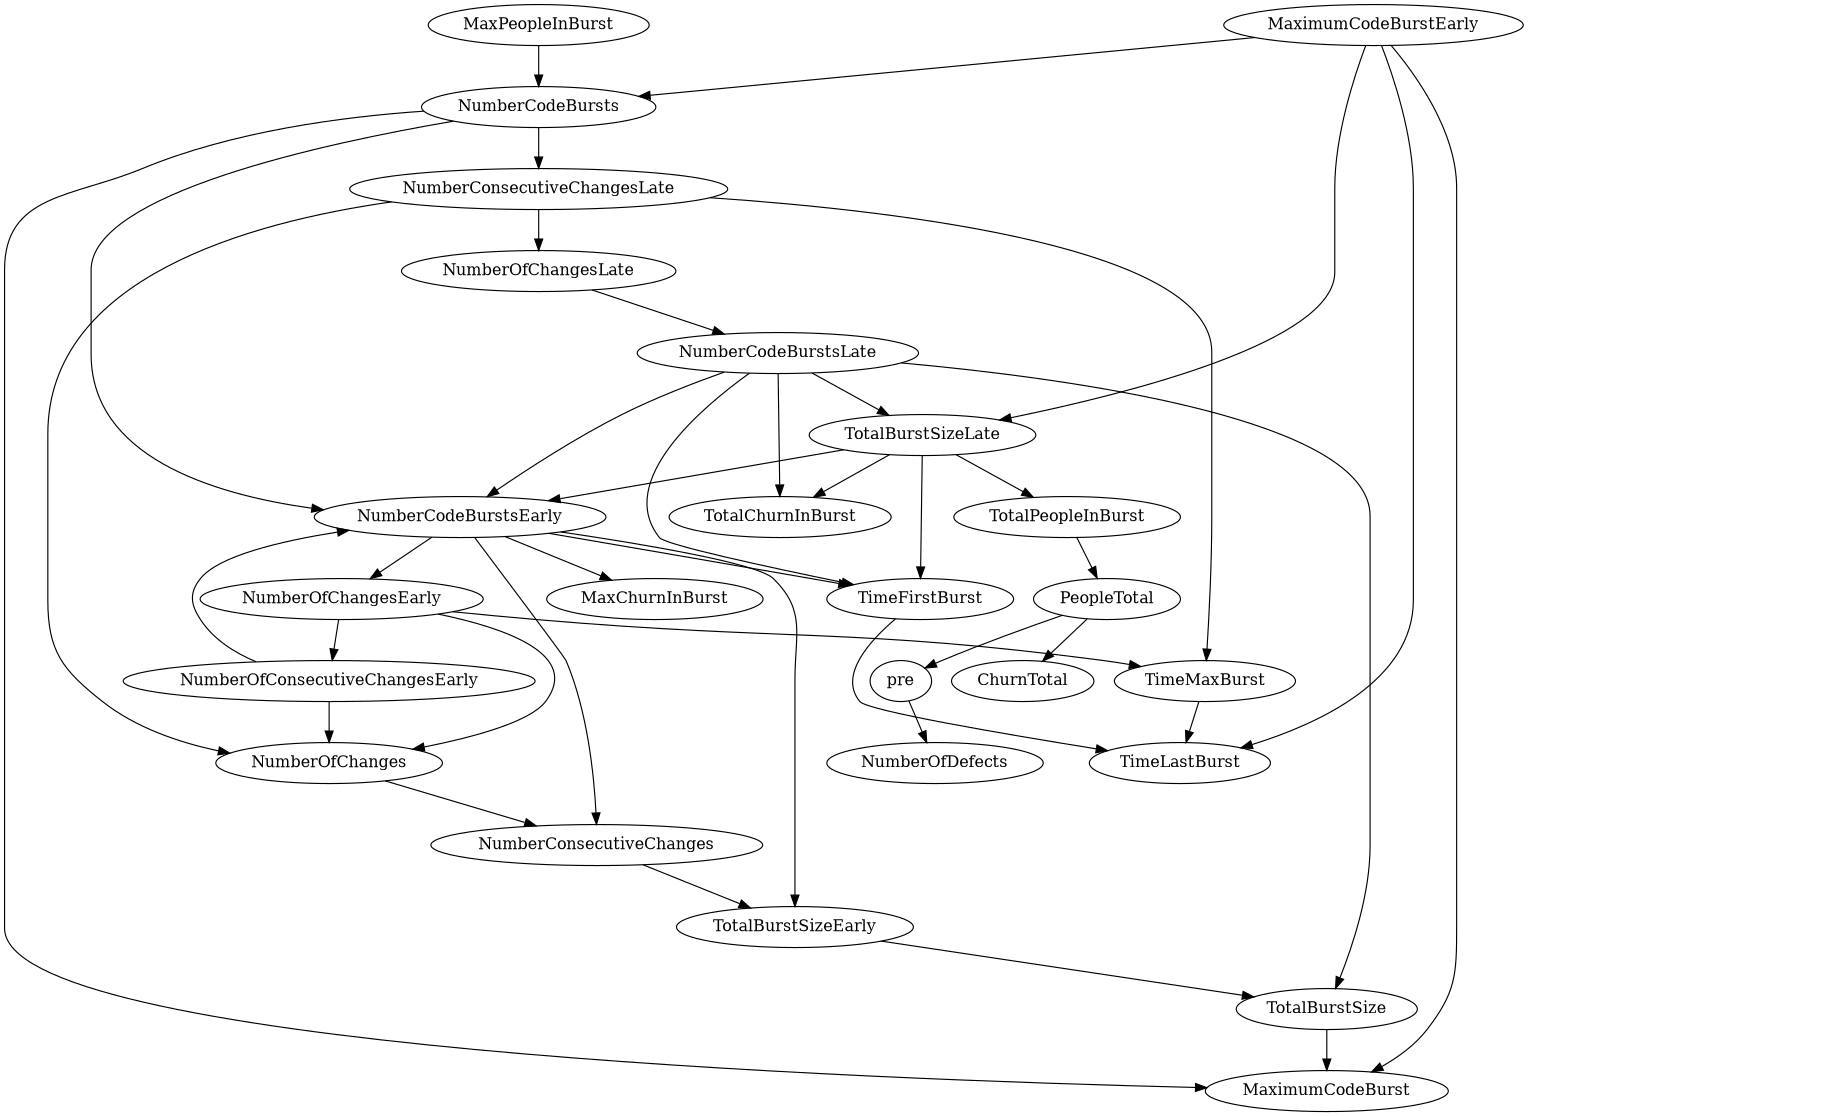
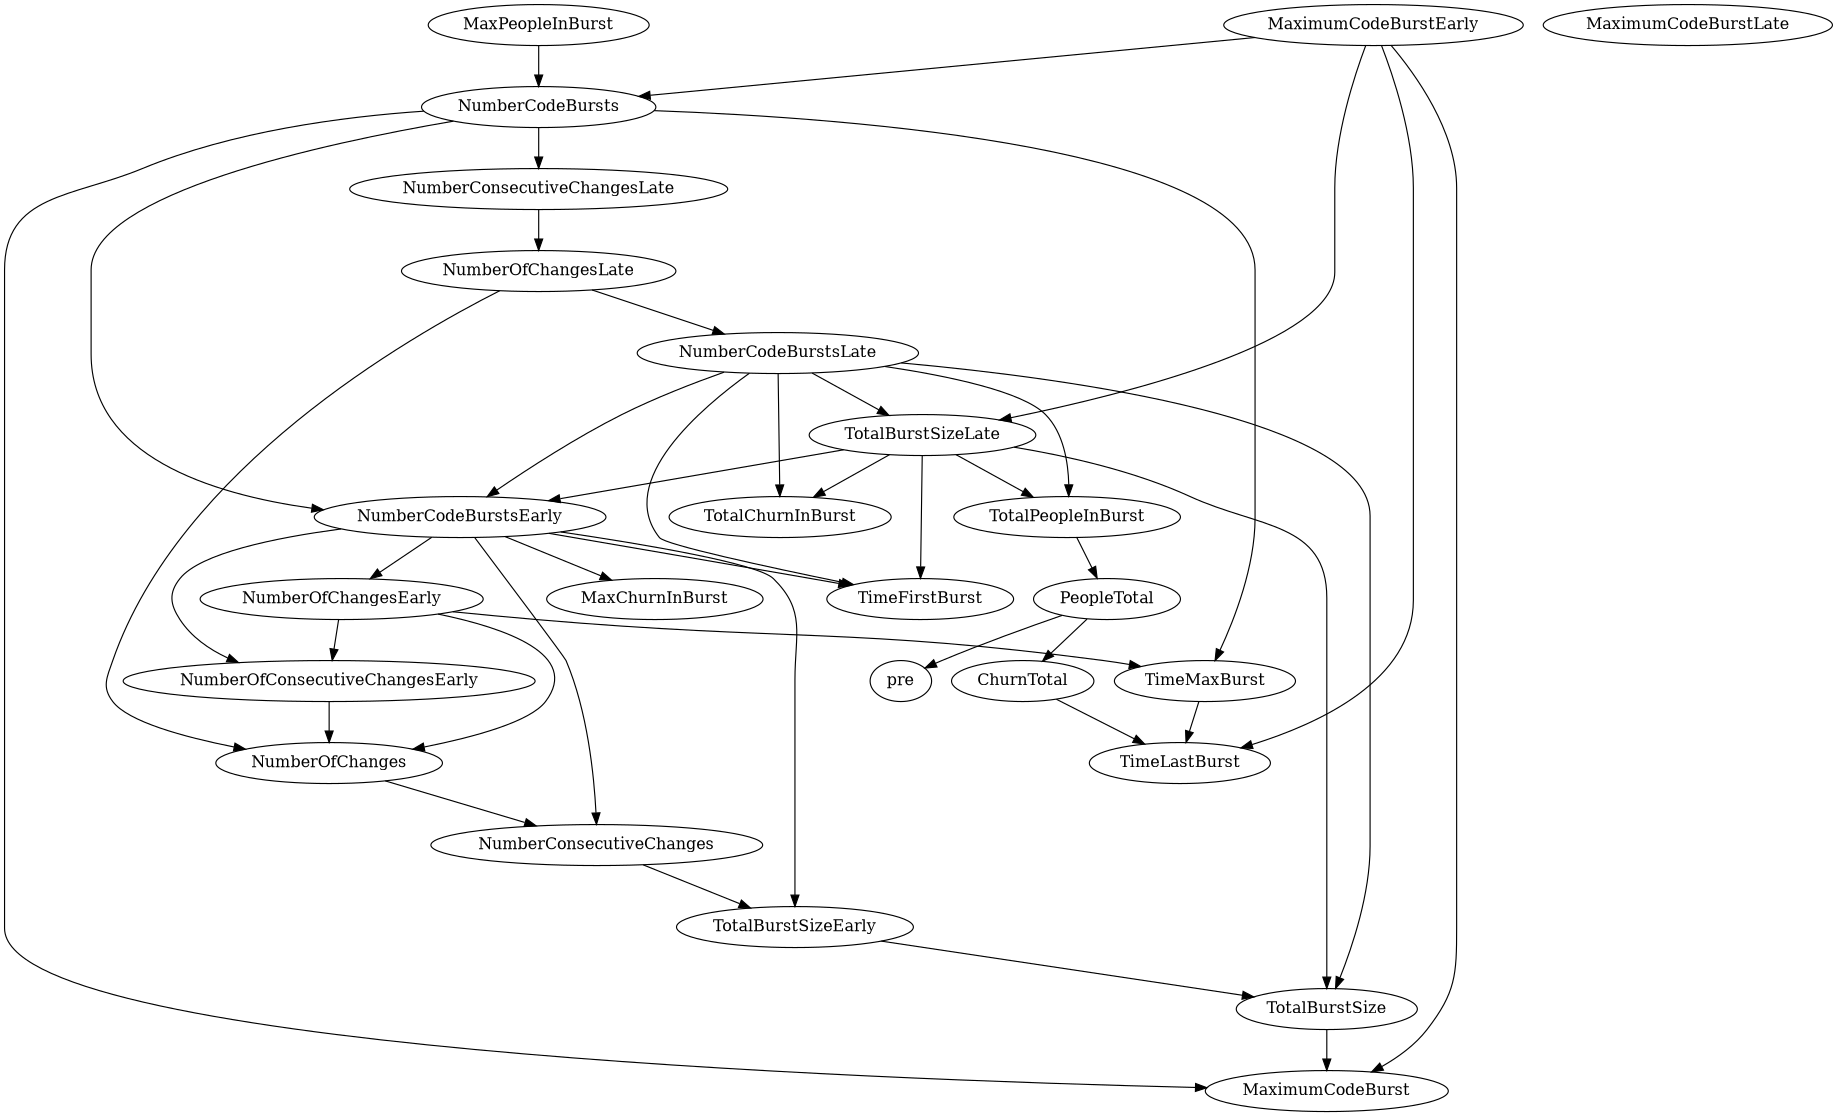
node "MaximumCodeBurstLate": added
edge "NumberConsecutiveChangesLate" -> "TimeMaxBurst": now "NumberCodeBursts" -> "TimeMaxBurst"
edge "NumberCodeBurstsLate" -> "TotalPeopleInBurst": added
edge "NumberConsecutiveChangesLate" -> "NumberOfChanges": now "NumberOfChangesLate" -> "NumberOfChanges"
edge "NumberOfConsecutiveChangesEarly" -> "NumberCodeBurstsEarly": reversed
edge "TotalBurstSizeLate" -> "TotalBurstSize": added
edge "TimeFirstBurst" -> "TimeLastBurst": now "ChurnTotal" -> "TimeLastBurst"
node "NumberOfDefects": removed
